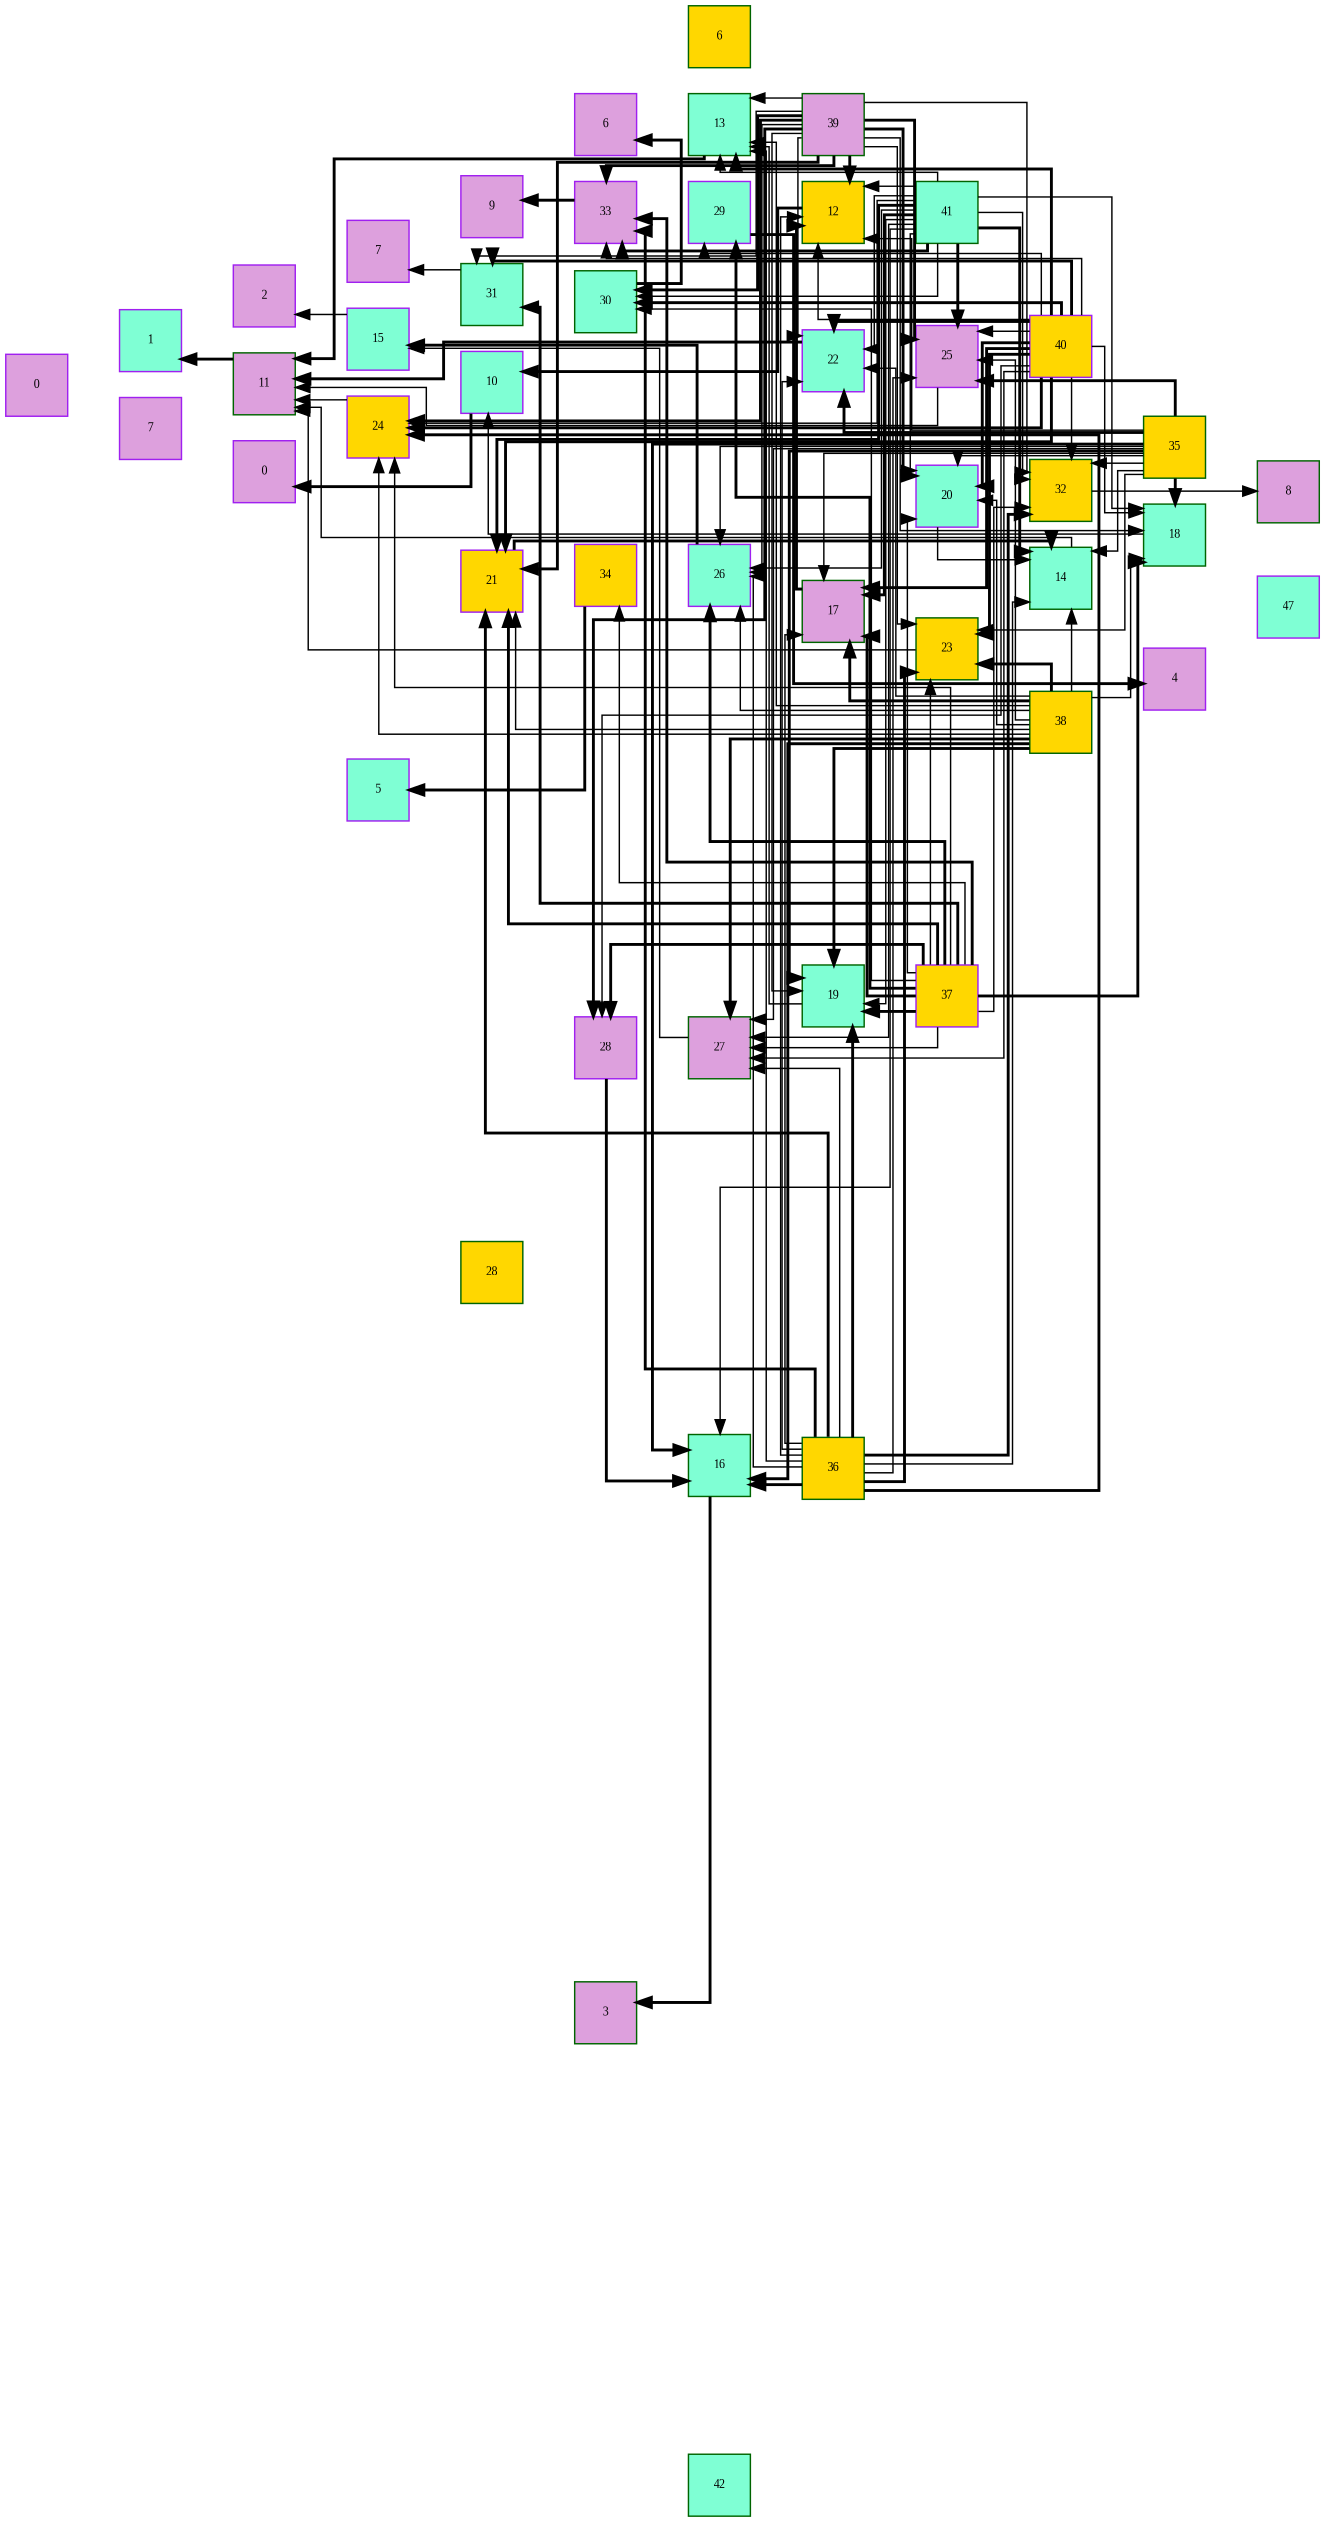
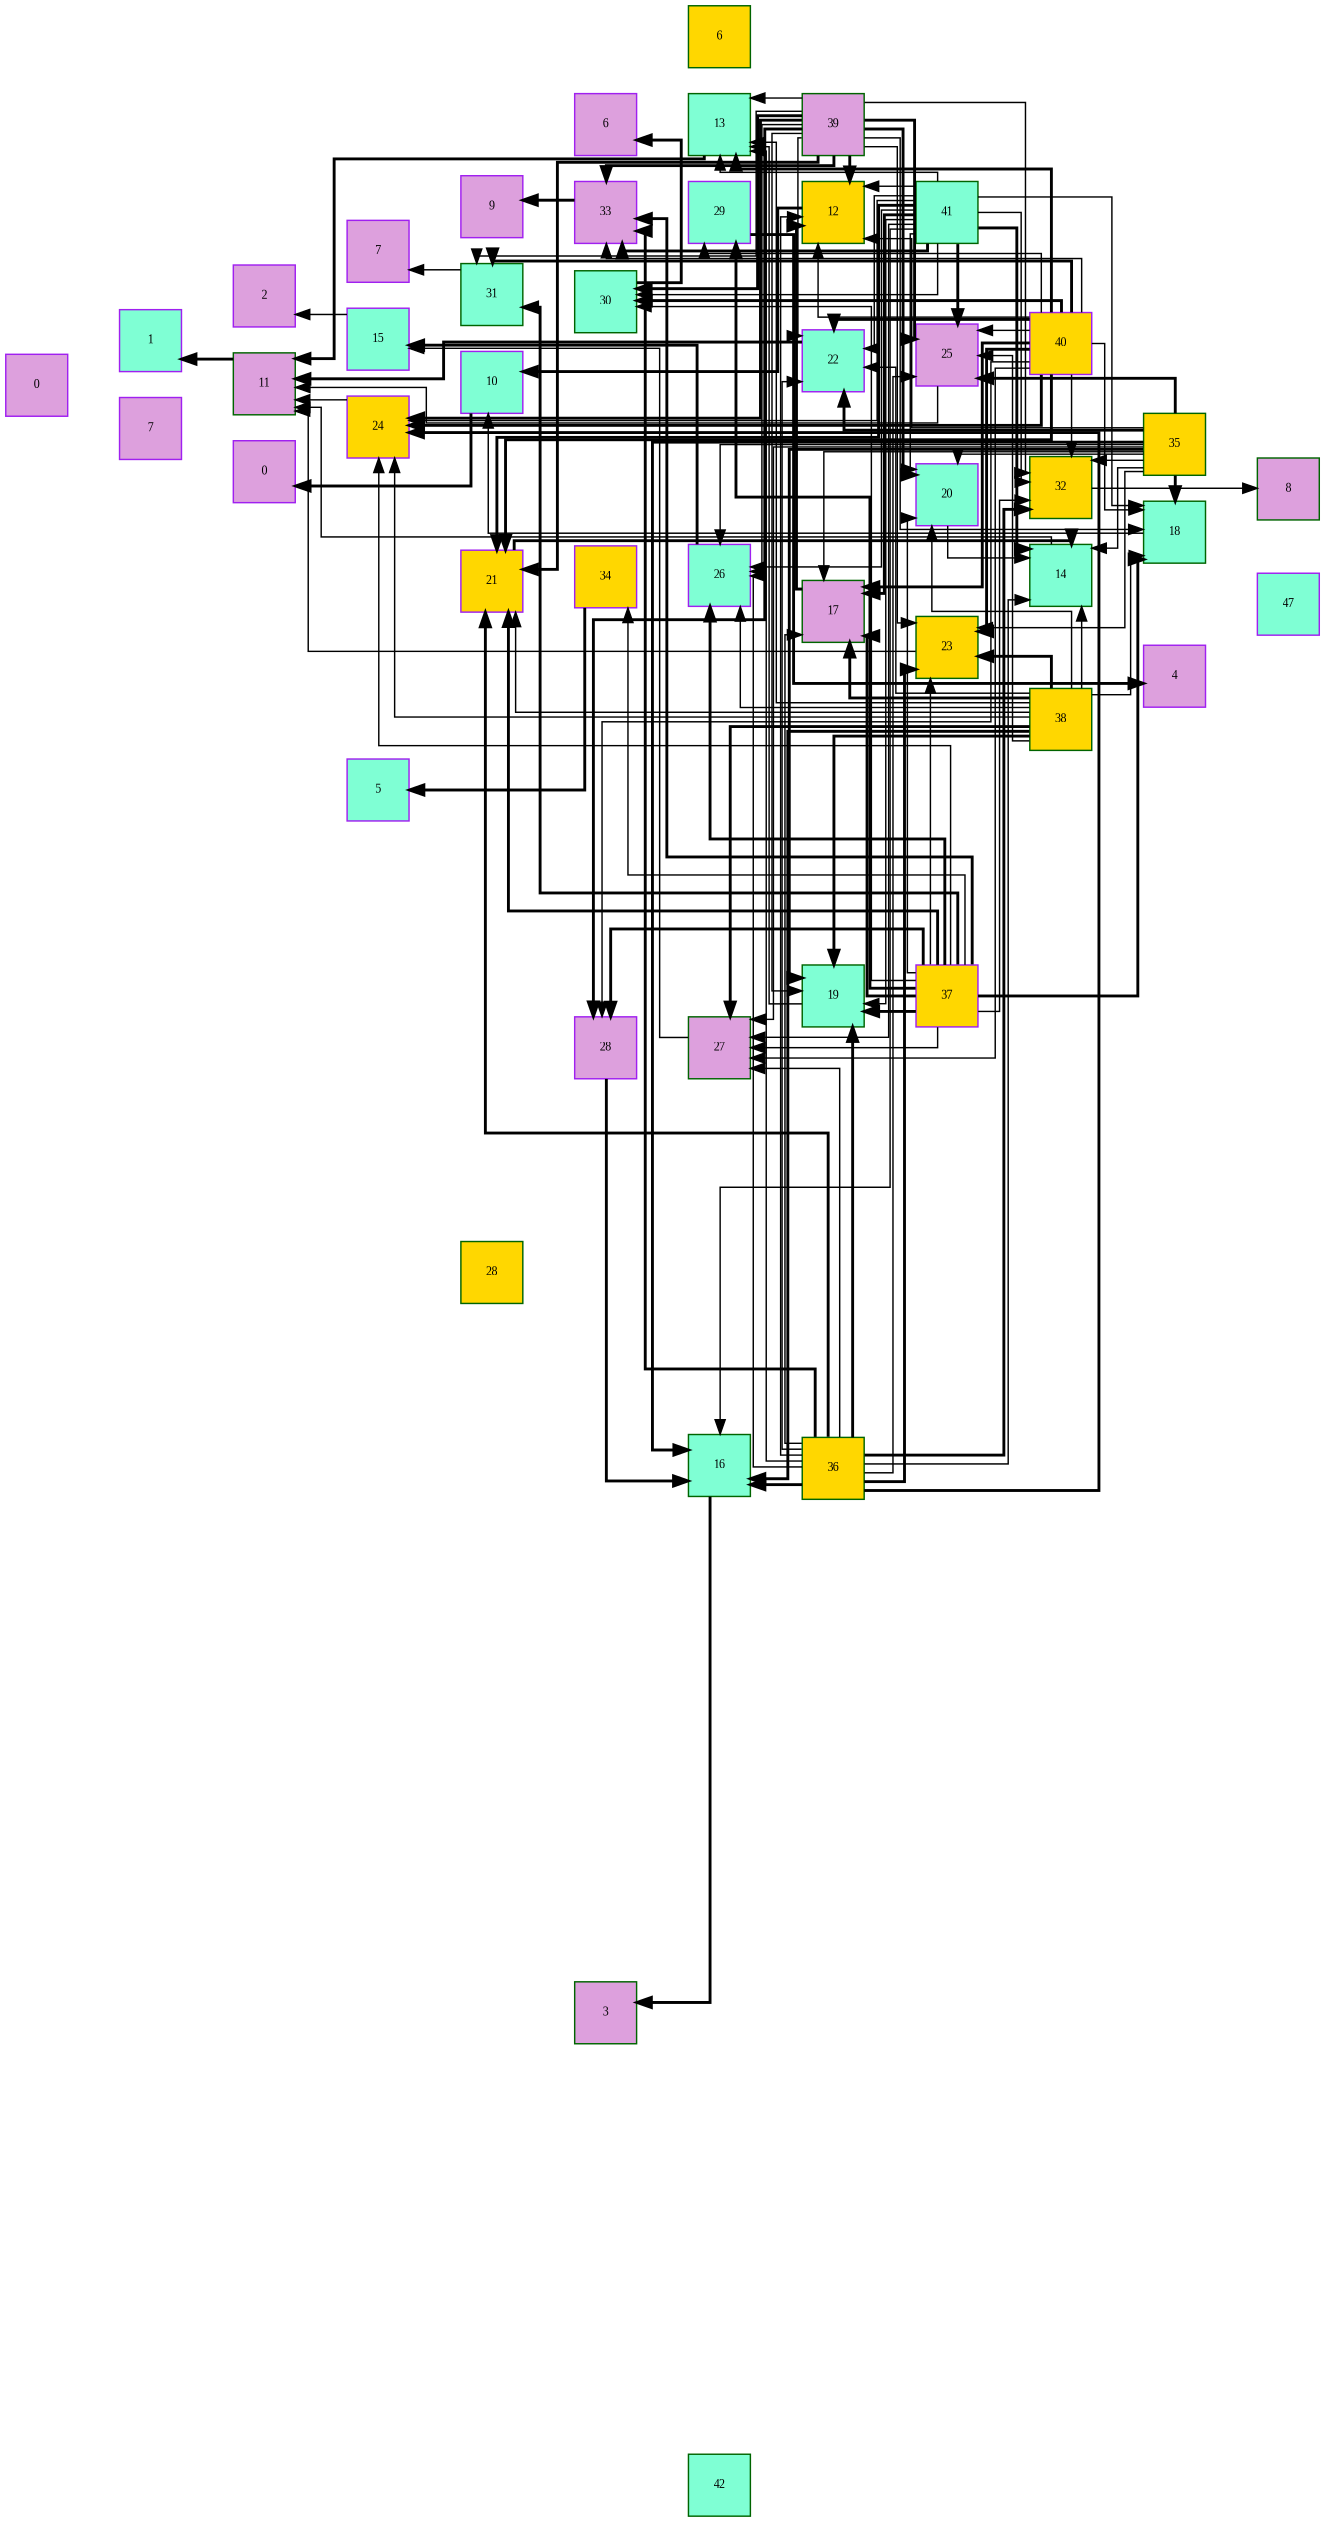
edge "40" -> "20": removed
